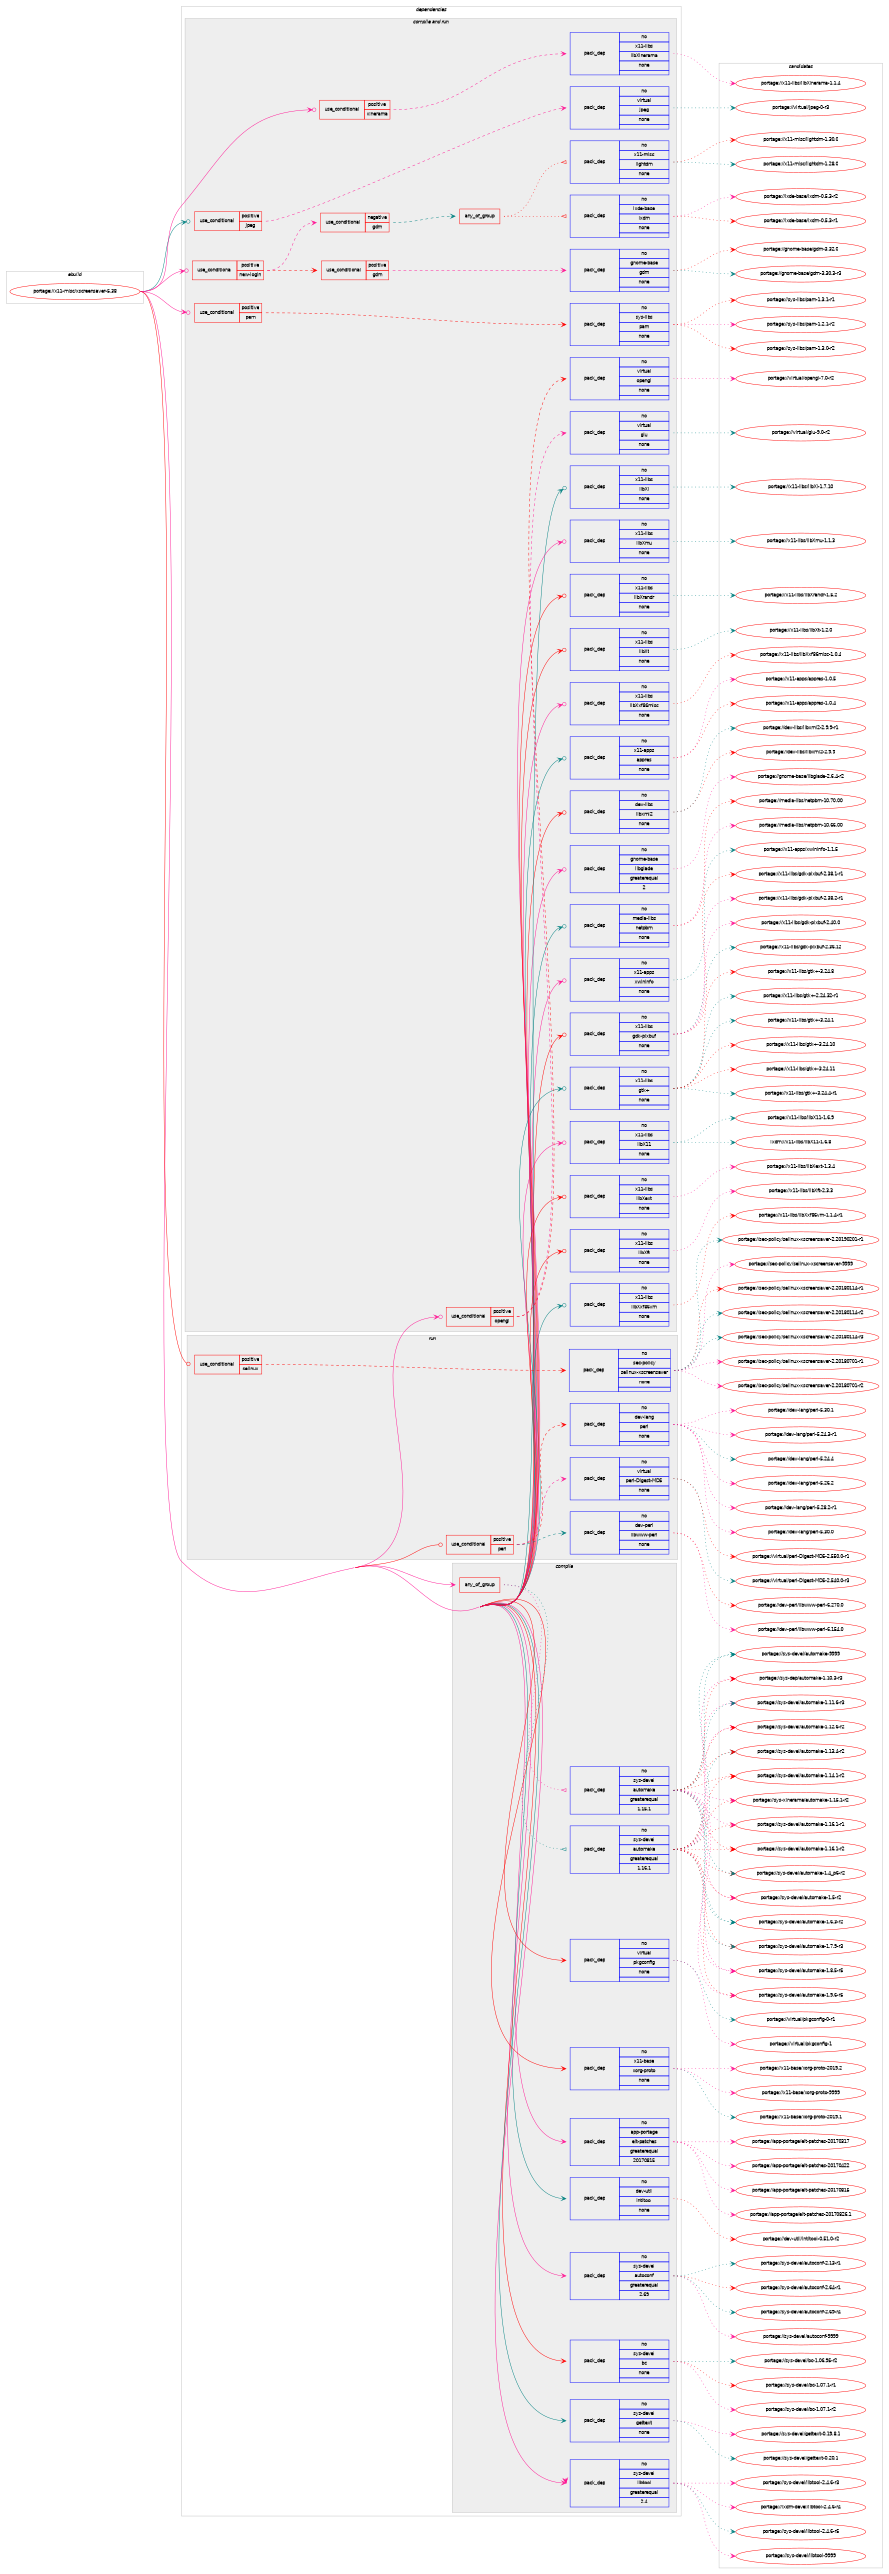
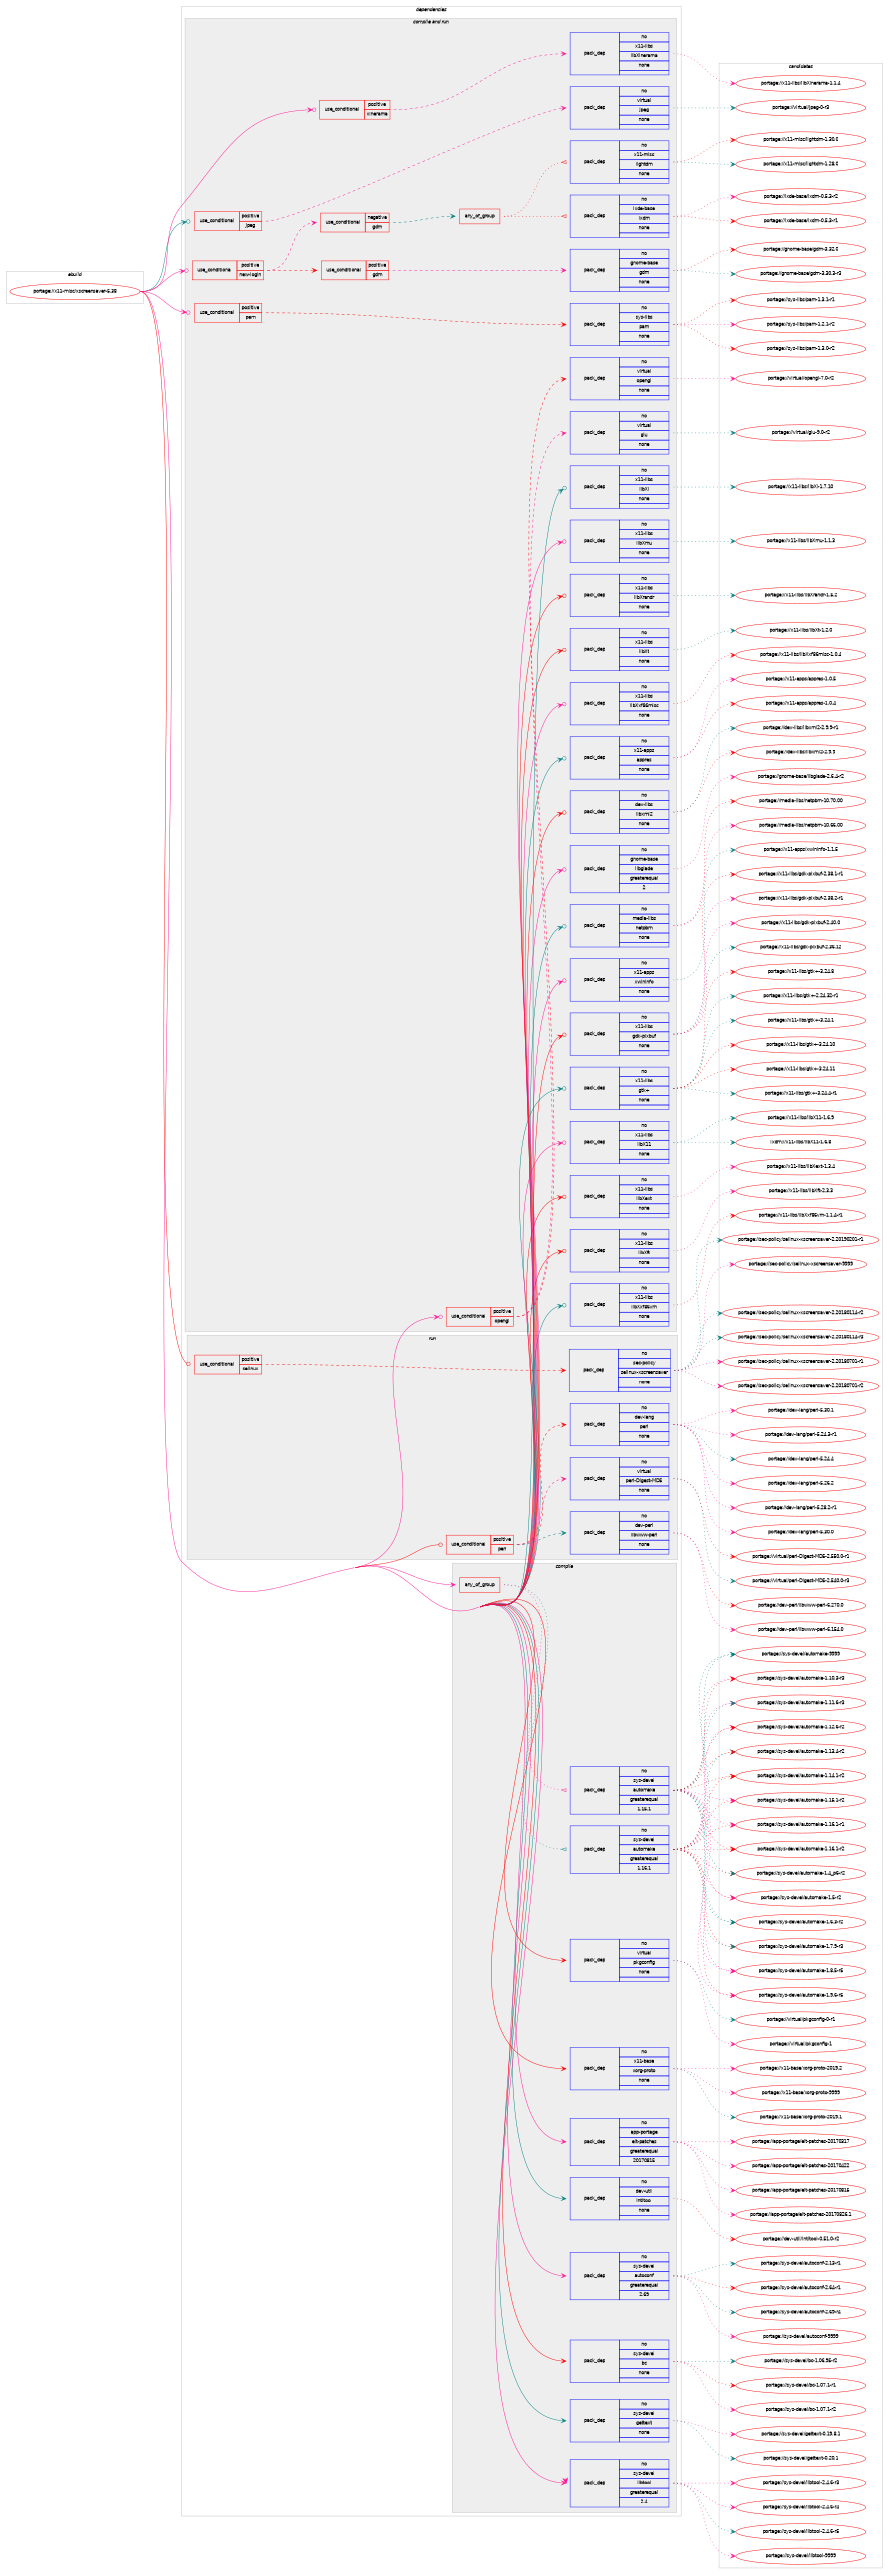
node "portage://sec-policy/selinux-xscreensaver-2.20180114-r1": removed
node "portage://sys-dep/automake-1.10.3-r3": label "portage://sys-dep/automake-1.10.3-r3" -> "portage://sys-devel/automake-1.10.3-r3"
node "portage://sys-xinerama/automake-1.15.1-r2": label "portage://sys-xinerama/automake-1.15.1-r2" -> "portage://sys-devel/automake-1.15.1-r2"
node "portage://lxdm-devel/libtool-2.4.6-r4": label "portage://lxdm-devel/libtool-2.4.6-r4" -> "portage://sys-devel/libtool-2.4.6-r4"
